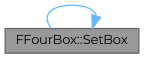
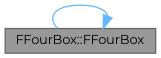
node "FFourBox::SetBox": label "FFourBox::SetBox" -> "FFourBox::FFourBox"
